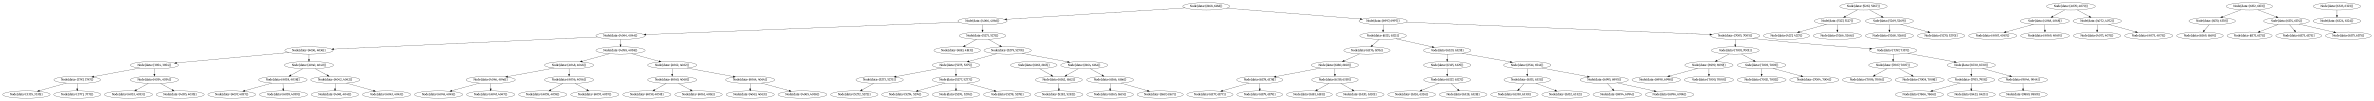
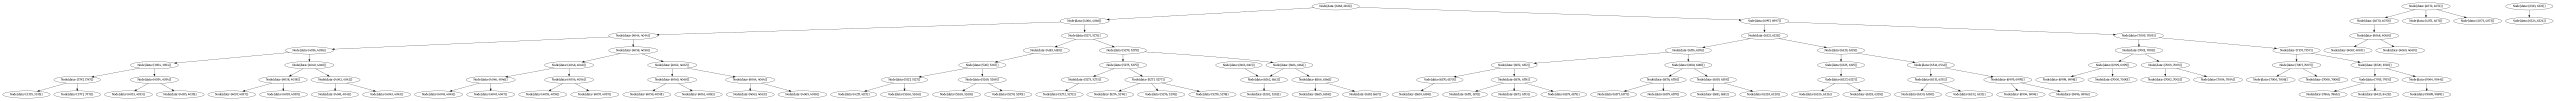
edge "Node{data=[4070, 4070]}" -> "Node{data=[4072, 4072]}": reversed
edge "Node{data=[4183, 4183]}" -> "Node{data=[5267, 5267]}": added
edge "Node{data=[6176, 6176]}" -> "Node{data=[6172, 6172]}": added
